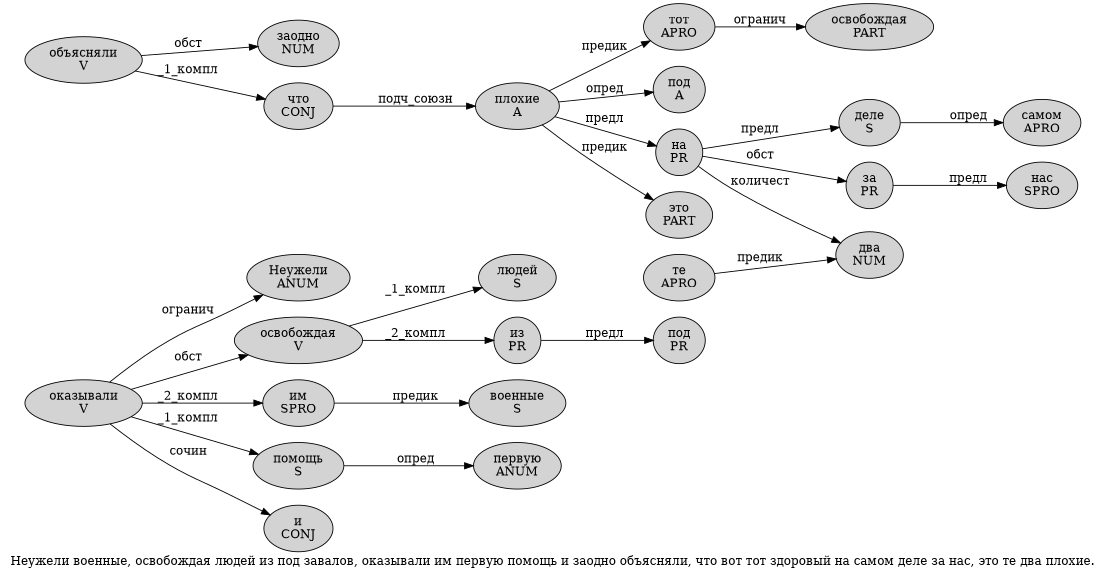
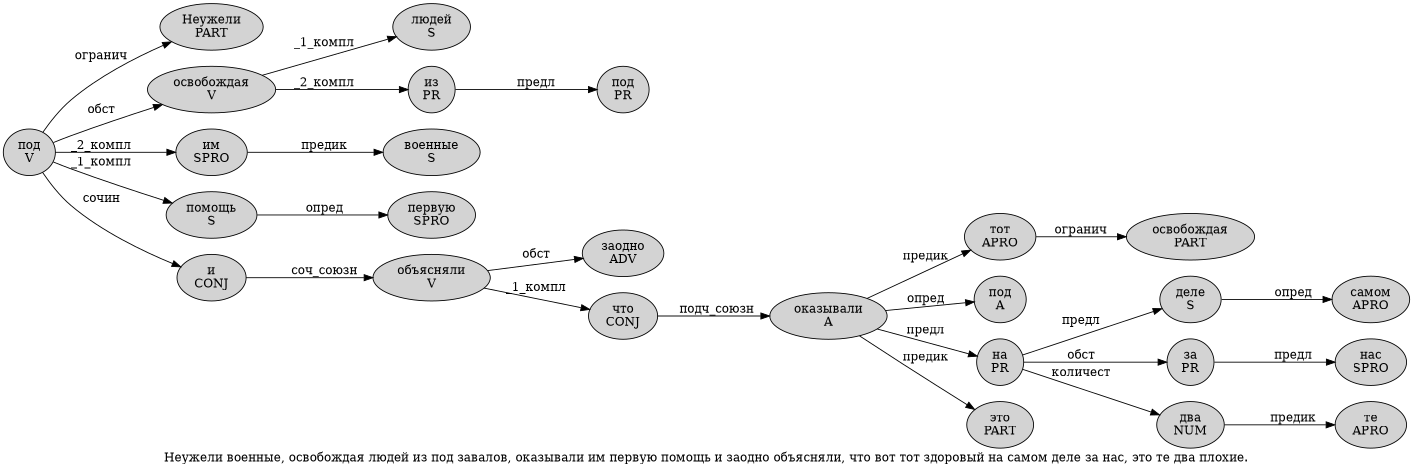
node "заодно NUM": label "заодно NUM" -> "заодно ADV"
node "плохие A": label "плохие A" -> "оказывали A"
edge "те APRO" -> "два NUM": reversed
node "Неужели ANUM": label "Неужели ANUM" -> "Неужели PART"
edge "и CONJ" -> "объясняли V": added, label "соч_союзн"
node "оказывали V": label "оказывали V" -> "под V"
node "первую ANUM": label "первую ANUM" -> "первую SPRO"
